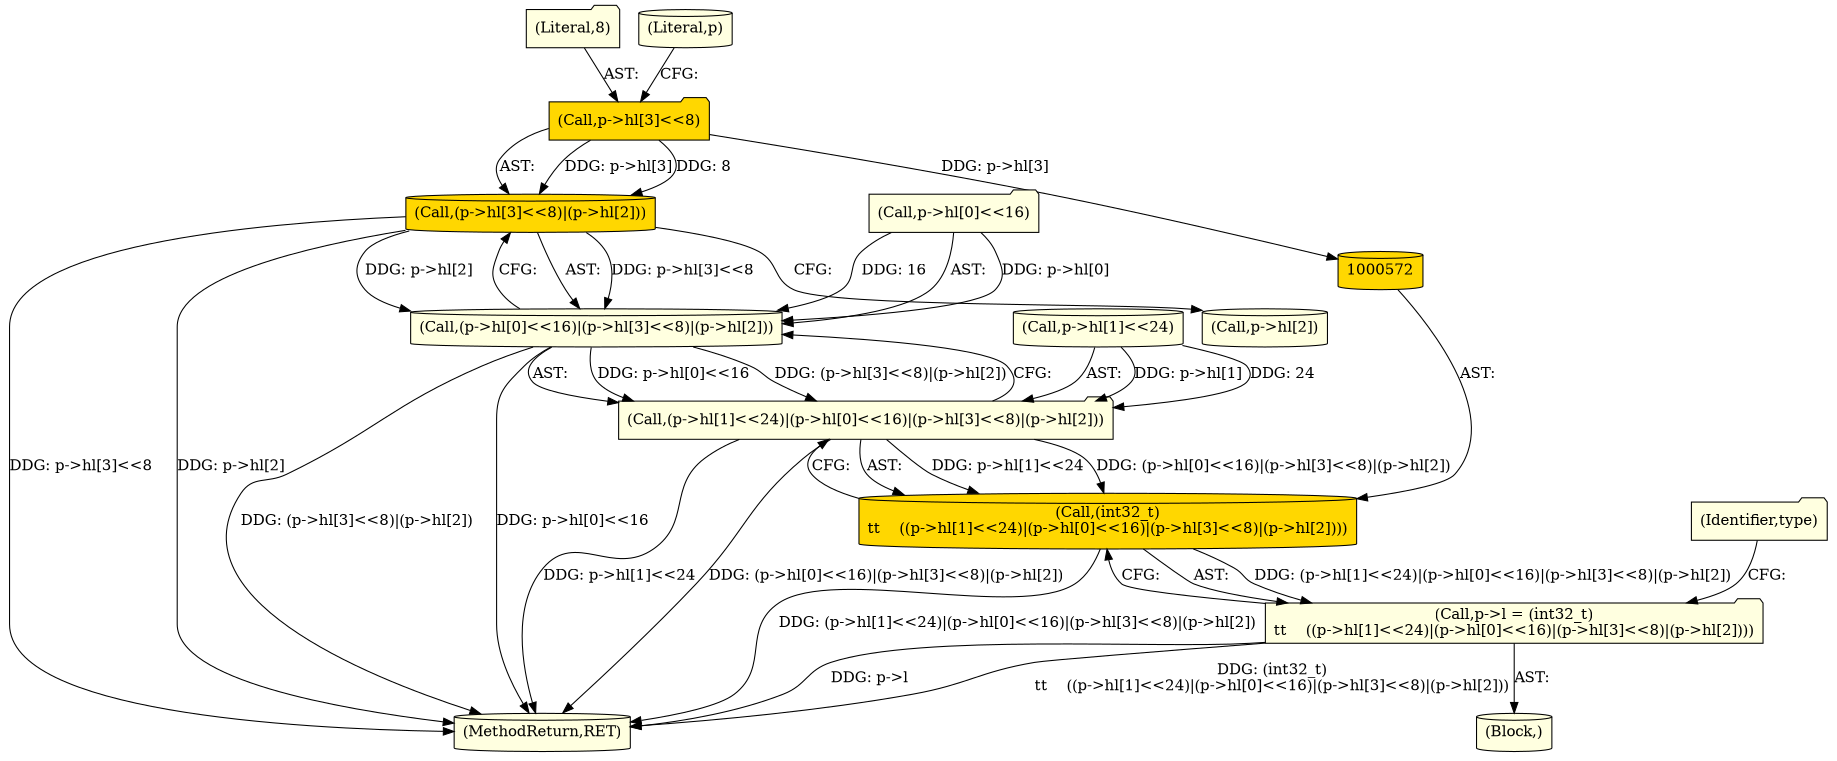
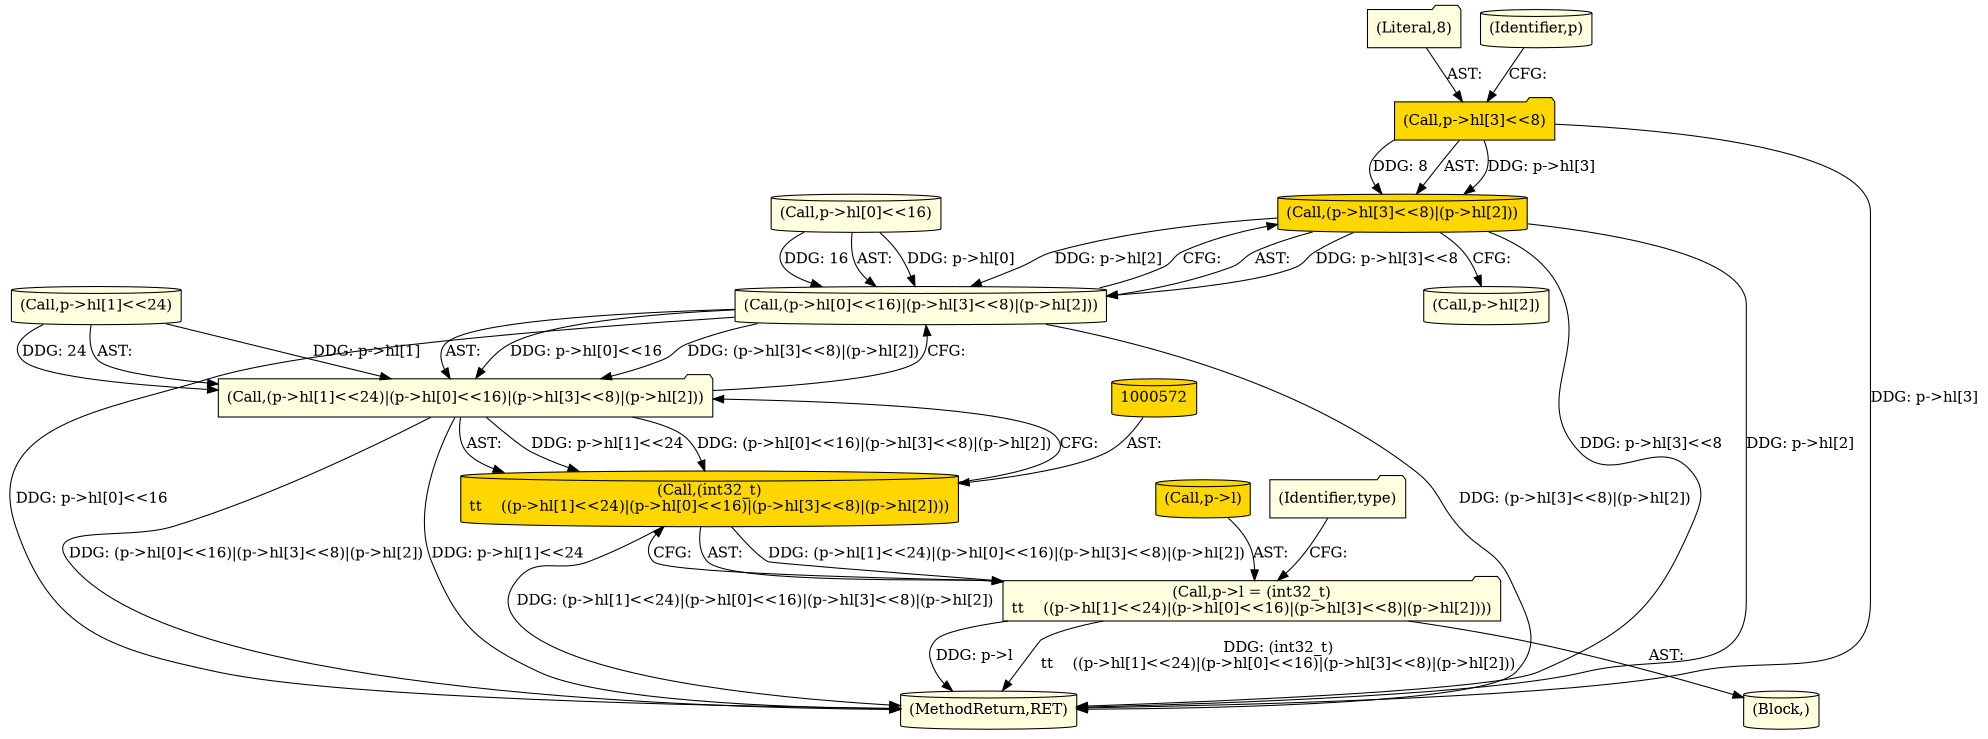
node "(Literal,p)": label "(Literal,p)" -> "(Identifier,p)"
edge "(Call,p->hl[3]<<8)" -> "1000572": now "(Call,p->hl[3]<<8)" -> "(MethodReturn,RET)"
node "(Call,p->hl[0]<<16)": shape folder -> cylinder
node "(Call,p->l)": added
